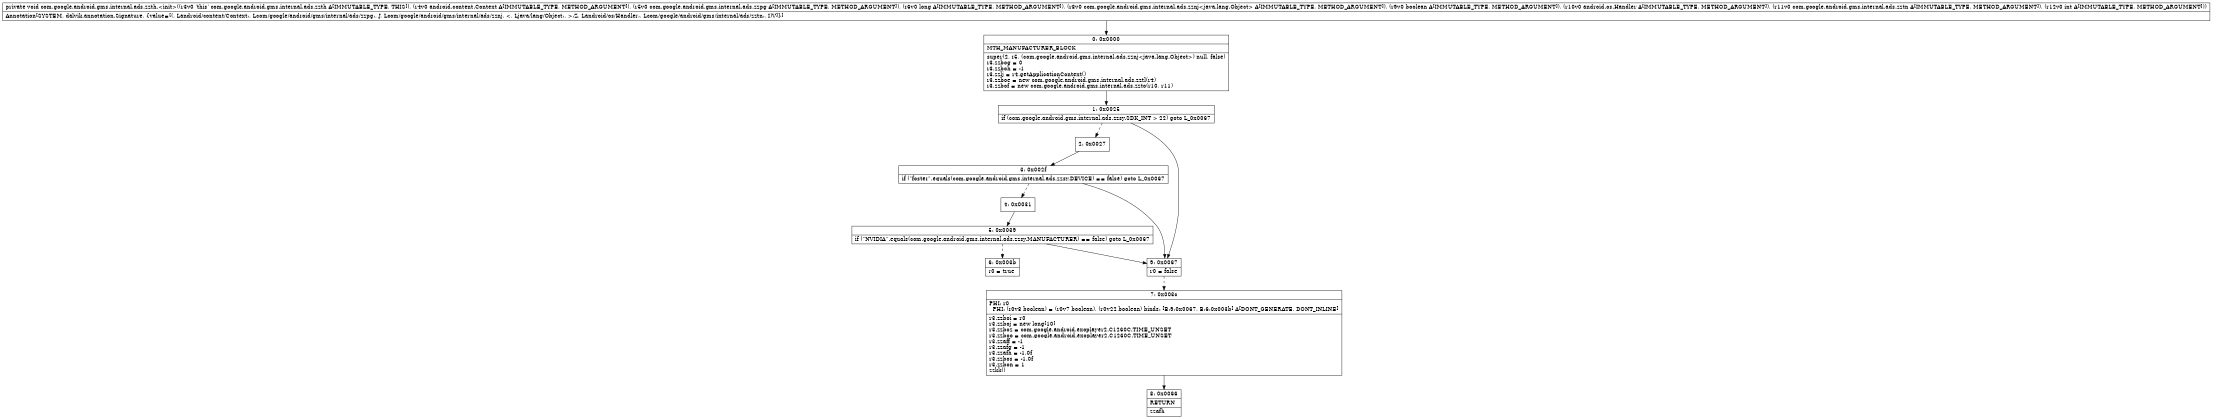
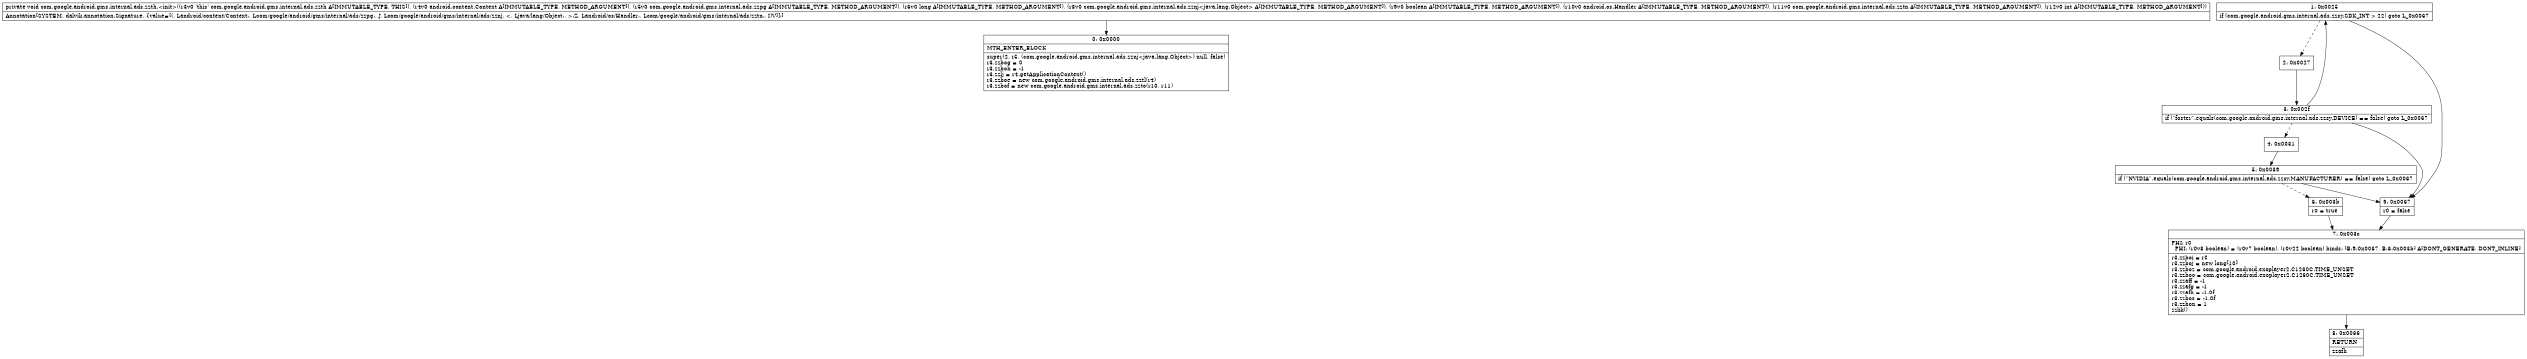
node "0: 0x0000": text "MTH_MANUFACTURER_BLOCK" -> "MTH_ENTER_BLOCK"
edge "0: 0x0000" -> "1: 0x0025": now "3: 0x002f" -> "1: 0x0025"
edge "6: 0x003b" -> "7: 0x003c": added
edge "9: 0x0067" -> "7: 0x003c": style dashed -> solid
